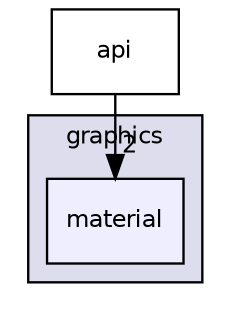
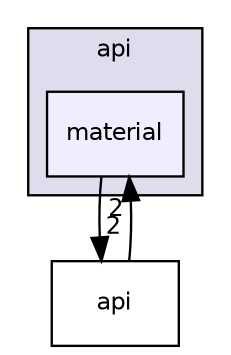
cluster "graphics": label "graphics" -> "api"
edge "material" -> "api": added
